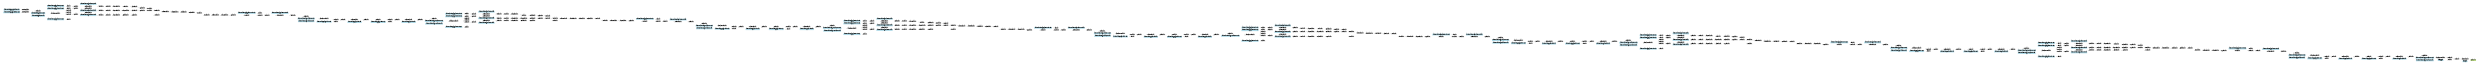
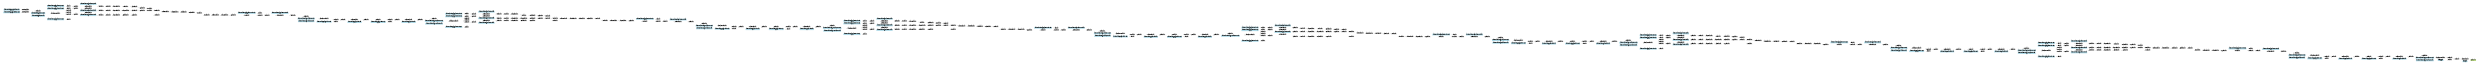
node "transformer.transformer.layer.3.attention.v_lin.bias (768)": removed
